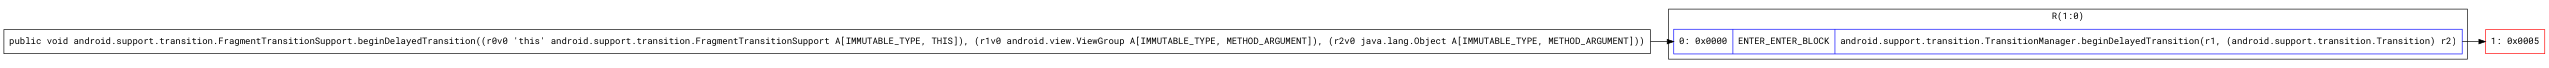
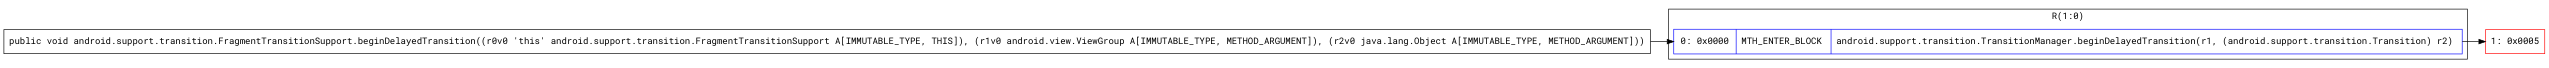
node "0: 0x0000": text "ENTER_ENTER_BLOCK" -> "MTH_ENTER_BLOCK"
